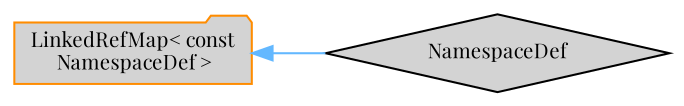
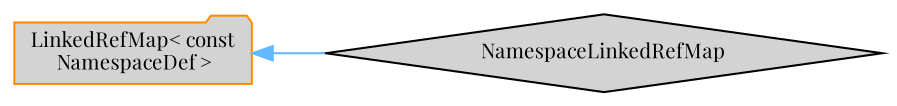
node "NamespaceDef": label "NamespaceDef" -> "NamespaceLinkedRefMap"
